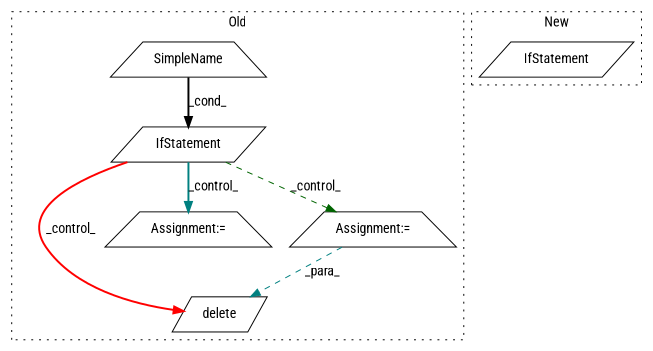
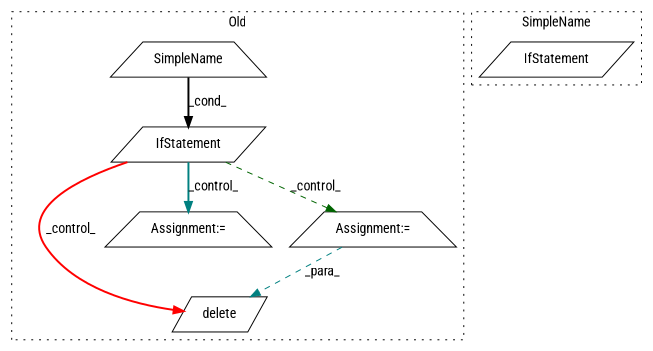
cluster "New": label "New" -> "SimpleName"
